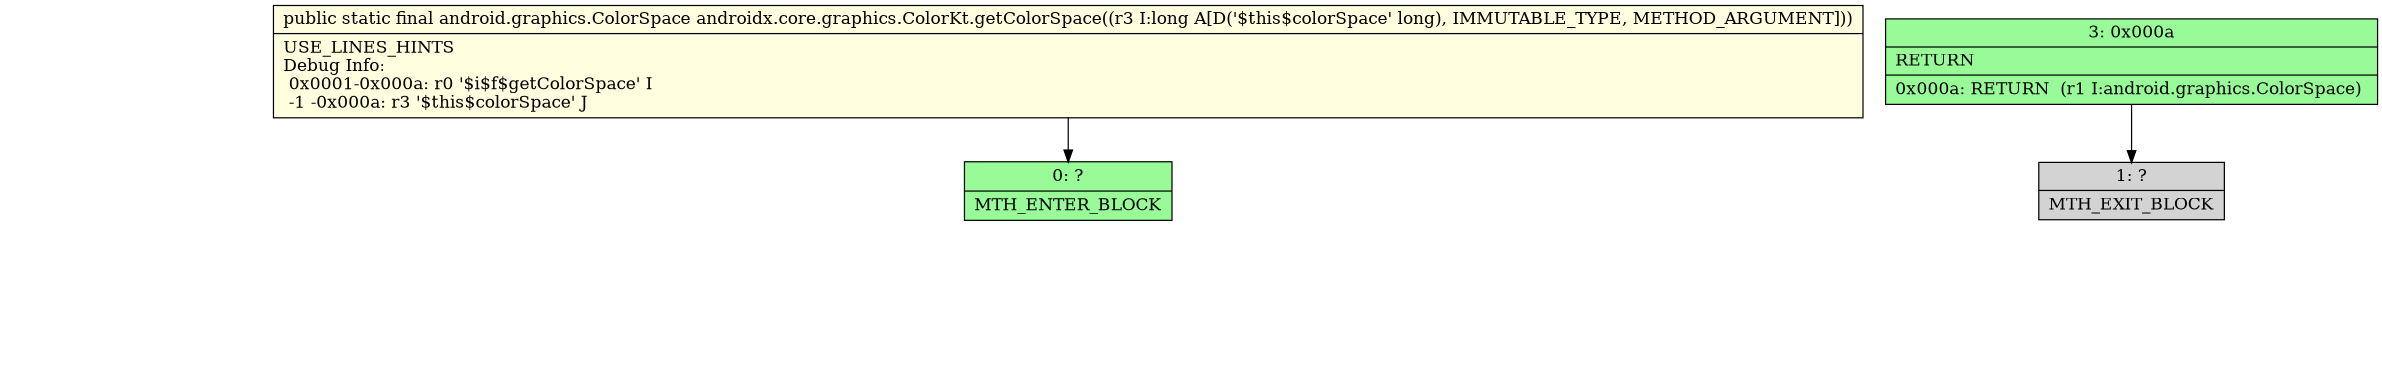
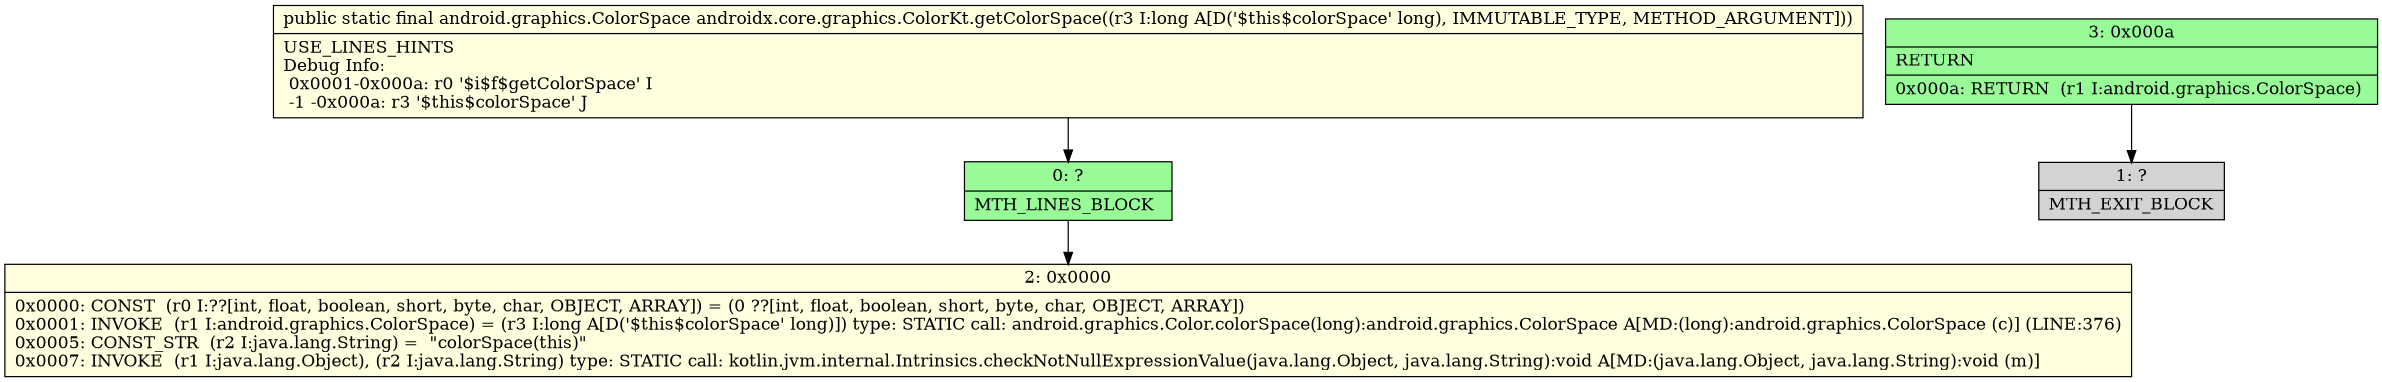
node "0: ?": text "MTH_ENTER_BLOCK" -> "MTH_LINES_BLOCK"
node "2: 0x0000": added
